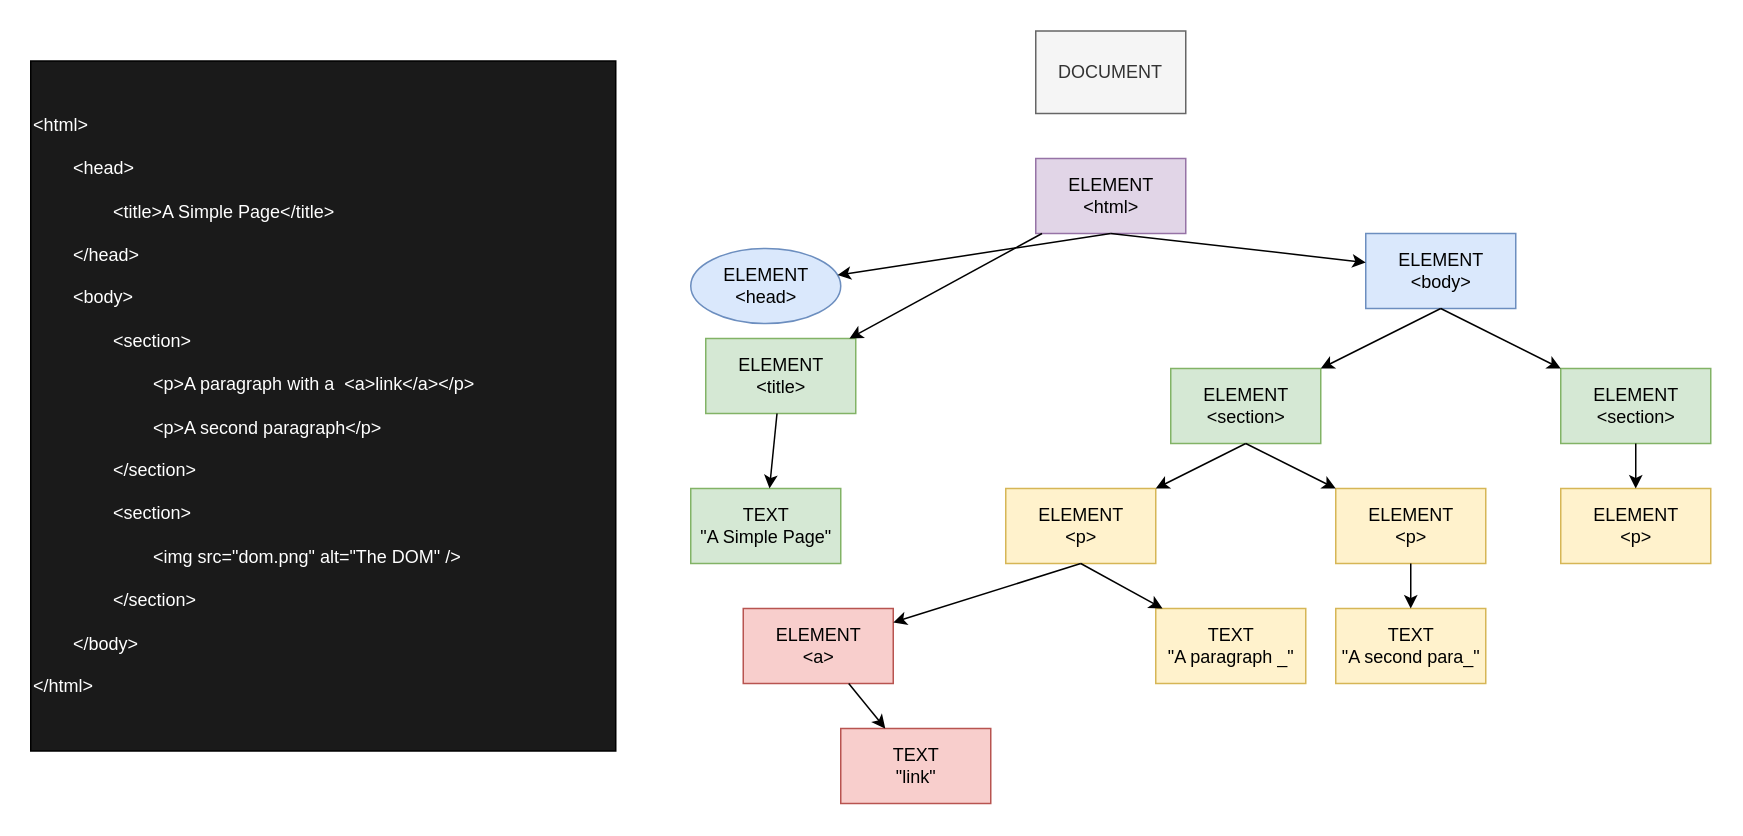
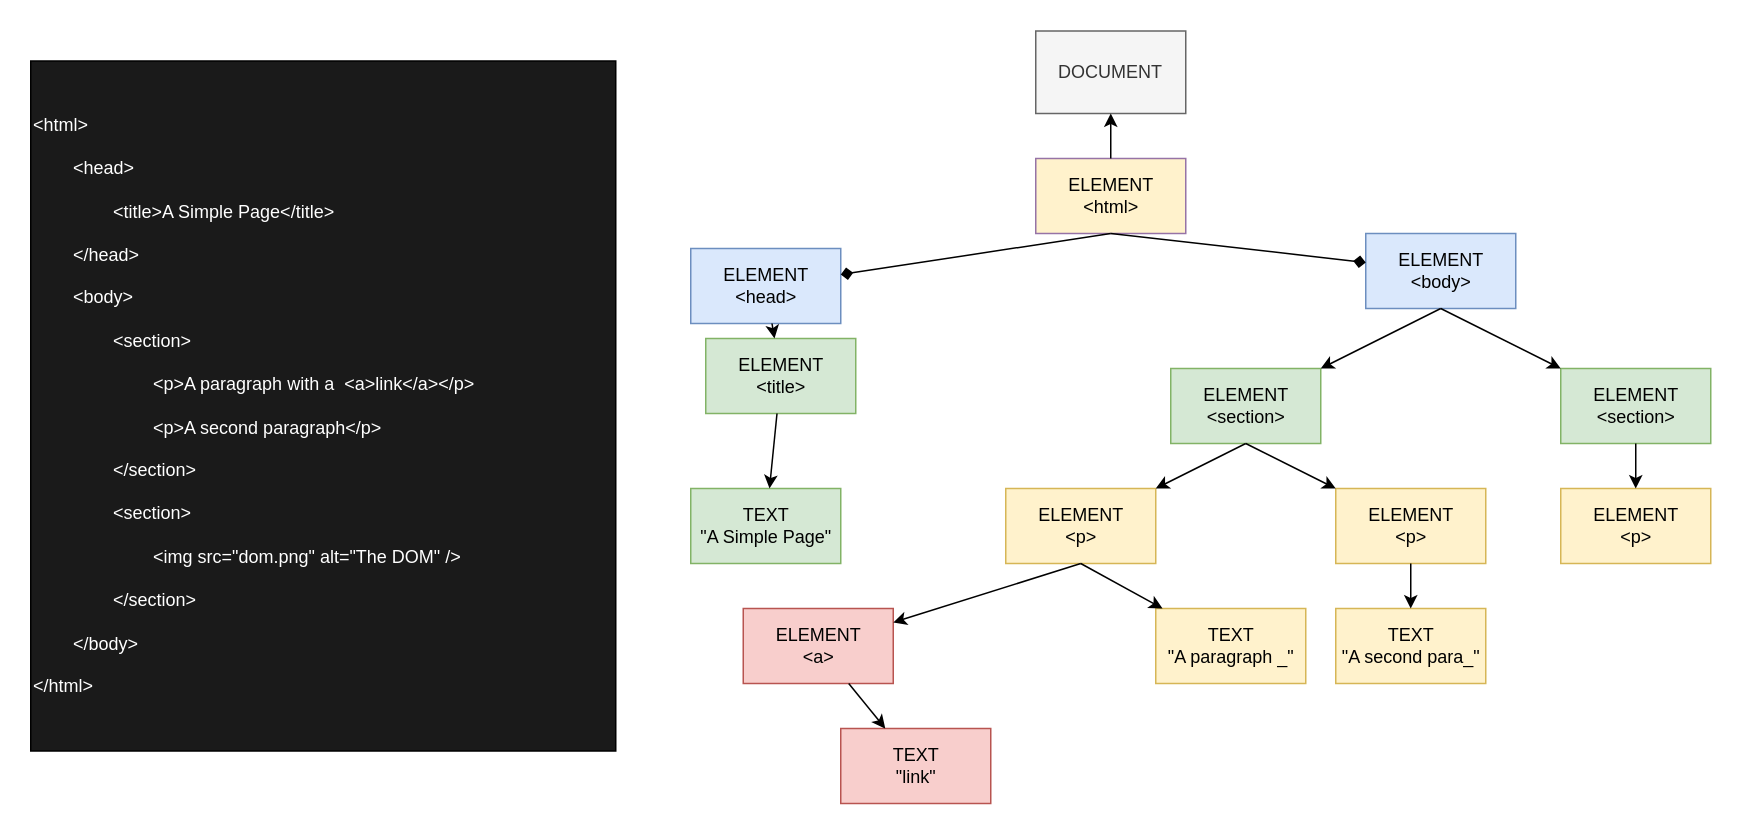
node "ELEMENT <html>": fillcolor #e1d5e7 -> #fff2cc
edge "ELEMENT <html>" -> "ELEMENT <body>": arrowhead classic -> diamond
edge "ELEMENT <html>" -> "ELEMENT <head>": arrowhead classic -> diamond
node "ELEMENT <head>": shape ellipse -> rectangle
edge "ELEMENT <html>" -> "ELEMENT <title>": now "ELEMENT <html>" -> "DOCUMENT"
edge "ELEMENT <head>" -> "ELEMENT <title>": added
